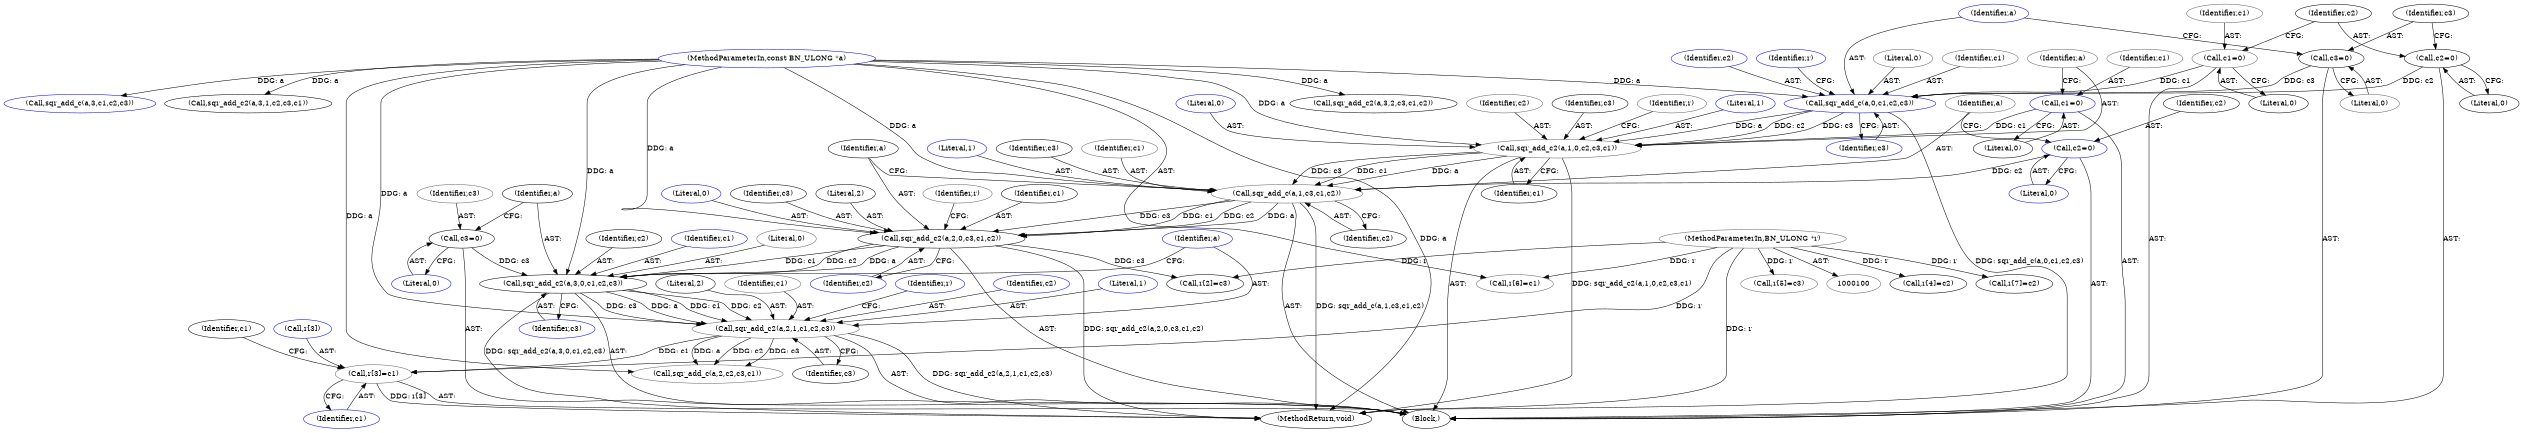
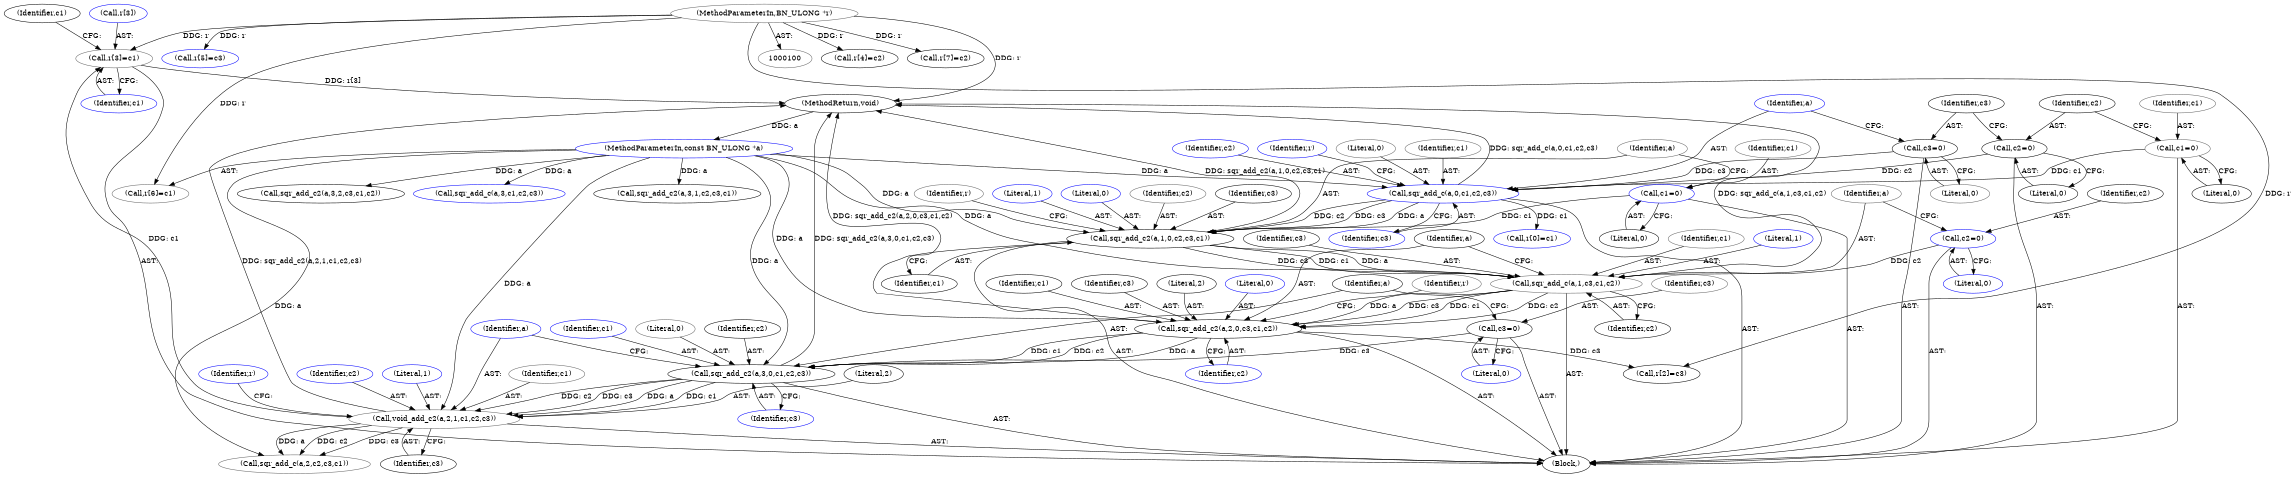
node "(Call,sqr_add_c2(a,1,0,c2,c3,c1))": color gray40 -> black
edge "(MethodParameterIn,const BN_ULONG *a)" -> "(MethodReturn,void)": reversed
node "(Call,r[0]=c1)": added
node "(Call,r[5]=c3)": color gray40 -> blue
edge "(Call,sqr_add_c(a,0,c1,c2,c3))" -> "(Block,)": added, label "AST:"
node "(Call,sqr_add_c2(a,2,1,c1,c2,c3))": label "(Call,sqr_add_c2(a,2,1,c1,c2,c3))" -> "(Call,void_add_c2(a,2,1,c1,c2,c3))"
